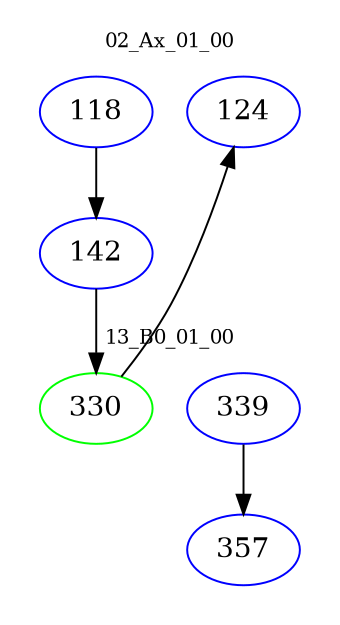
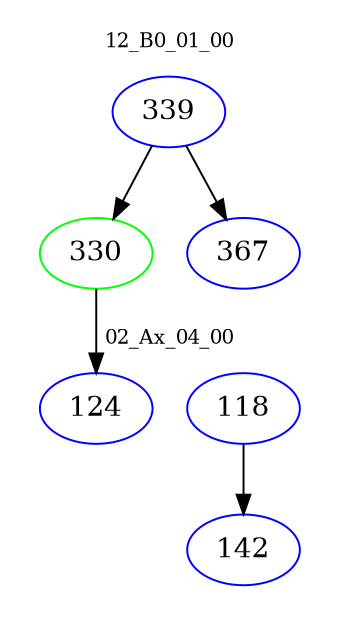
cluster "02_Ax_01_00": label "02_Ax_01_00" -> "02_Ax_04_00"
edge "142" -> "330": now "339" -> "330"
cluster "13_B0_01_00": label "13_B0_01_00" -> "12_B0_01_00"
node "357": label "357" -> "367"
